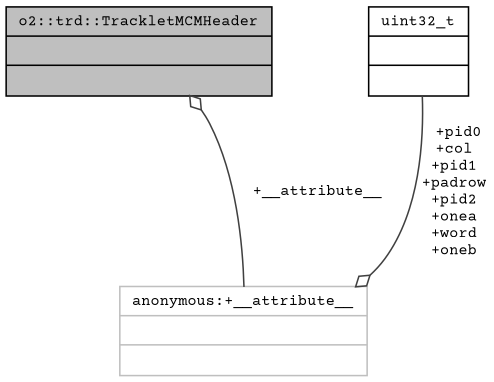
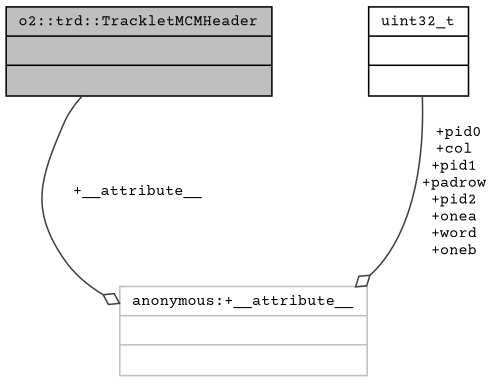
edge "anonymous:+__attribute__" -> "o2::trd::TrackletMCMHeader": reversed
